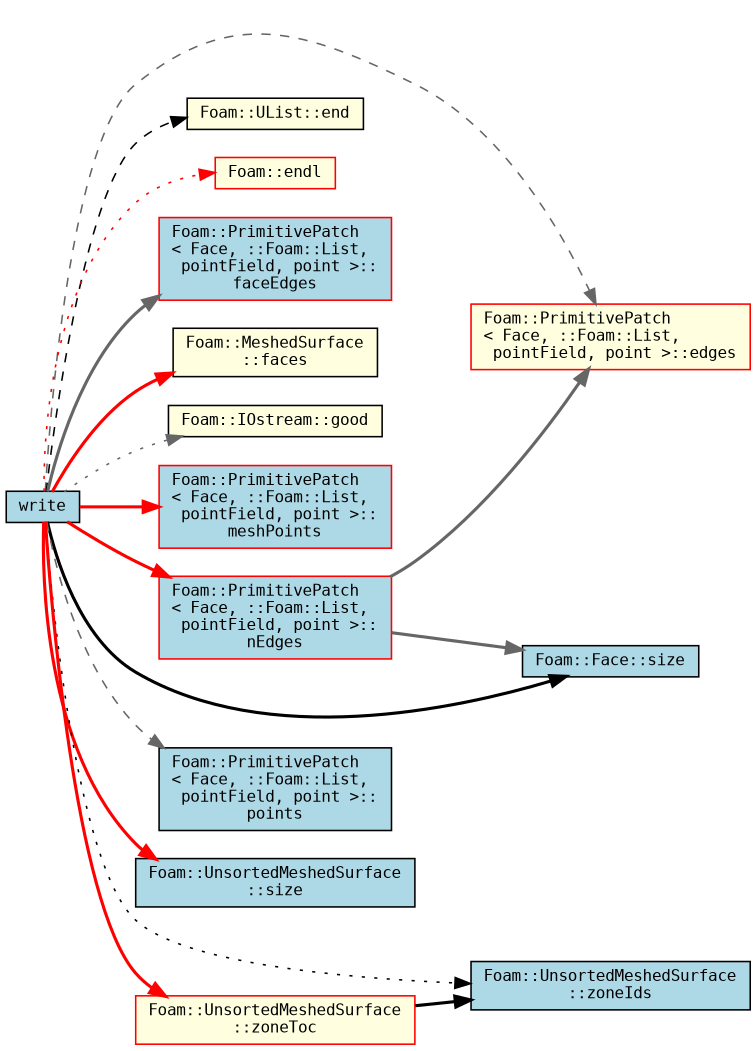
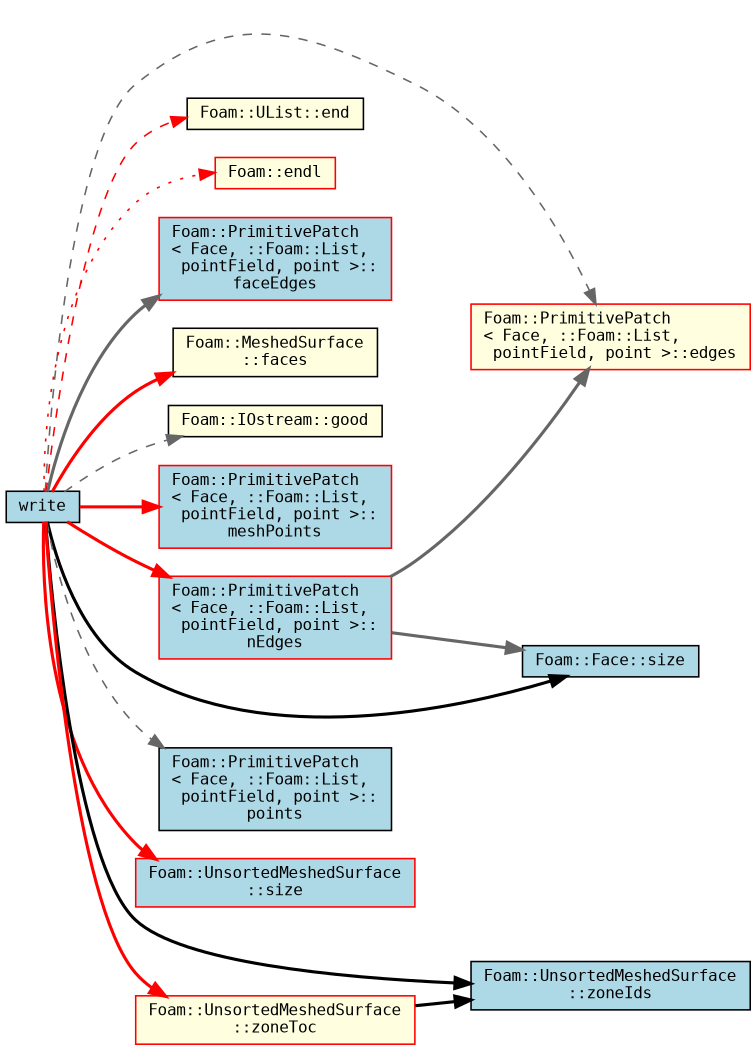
edge "write" -> "Foam::UList::end": color black -> red
edge "write" -> "Foam::IOstream::good": style dotted -> dashed
node "Foam::UnsortedMeshedSurface ::size": color black -> red
edge "write" -> "Foam::UnsortedMeshedSurface ::zoneIds": style dotted -> bold
